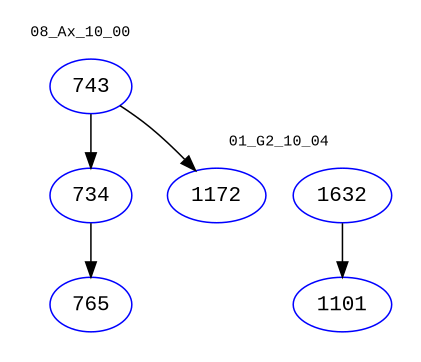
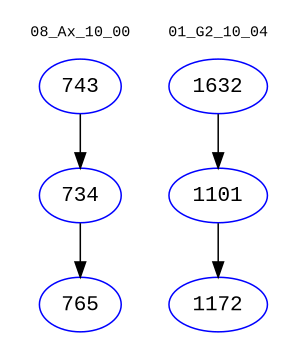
edge "743" -> "1172": now "1101" -> "1172"
